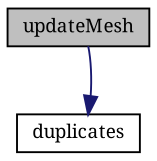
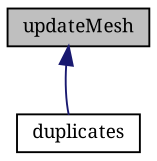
edge "updateMesh" -> "duplicates": reversed
